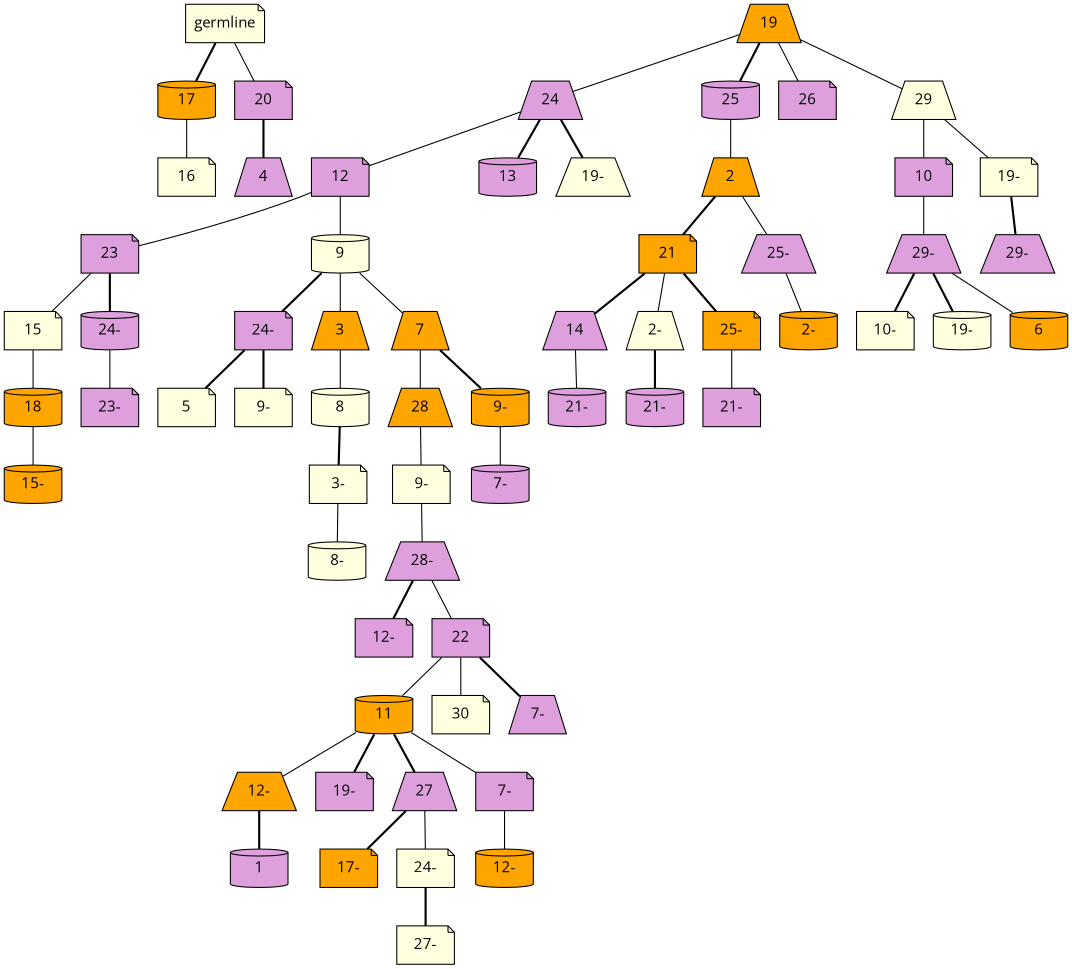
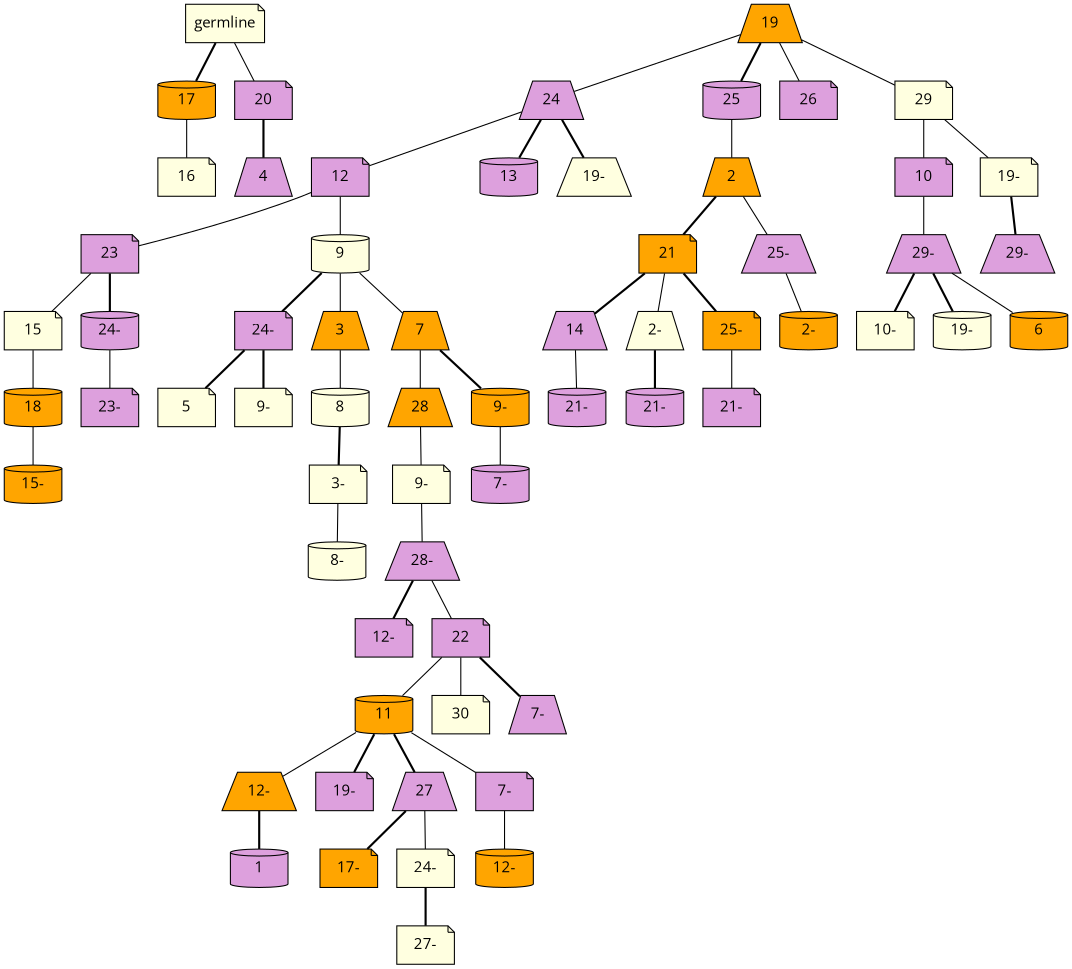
node "29": shape trapezium -> note
